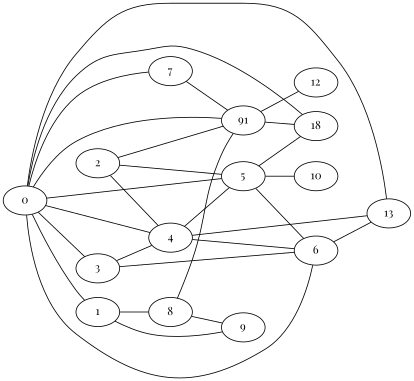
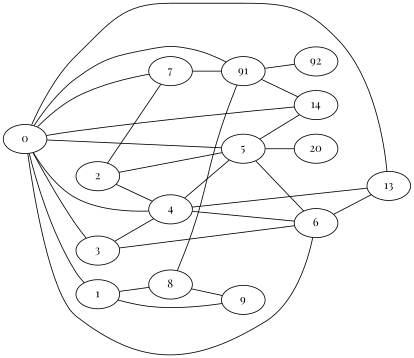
node "12": label "12" -> "92"
node "18": label "18" -> "14"
edge "2" -> "91": now "2" -> "7"
node "10": label "10" -> "20"
edge "6" -> "4": reversed
